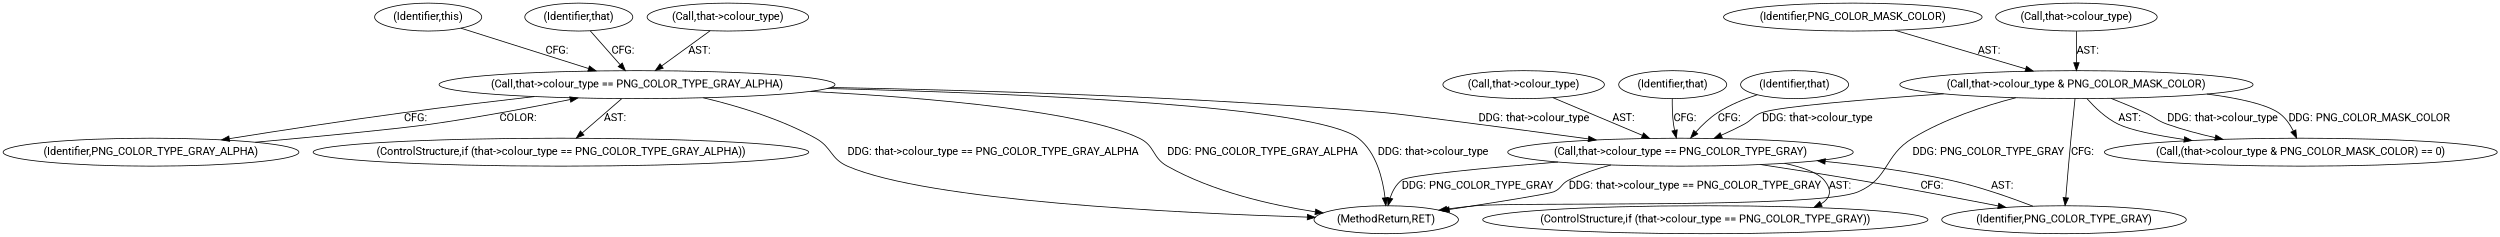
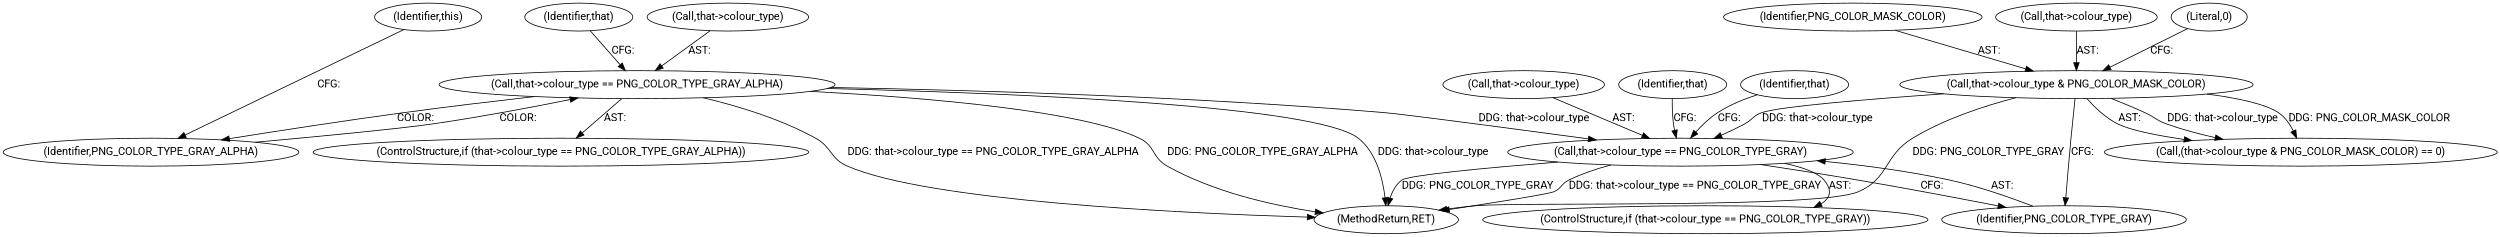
node "(Literal,0)": added
edge "(Identifier,this)" -> "(Call,that->colour_type == PNG_COLOR_TYPE_GRAY_ALPHA)": now "(Identifier,this)" -> "(Identifier,PNG_COLOR_TYPE_GRAY_ALPHA)"
edge "(Call,that->colour_type == PNG_COLOR_TYPE_GRAY_ALPHA)" -> "(Identifier,PNG_COLOR_TYPE_GRAY_ALPHA)": label "CFG: " -> "COLOR: "
